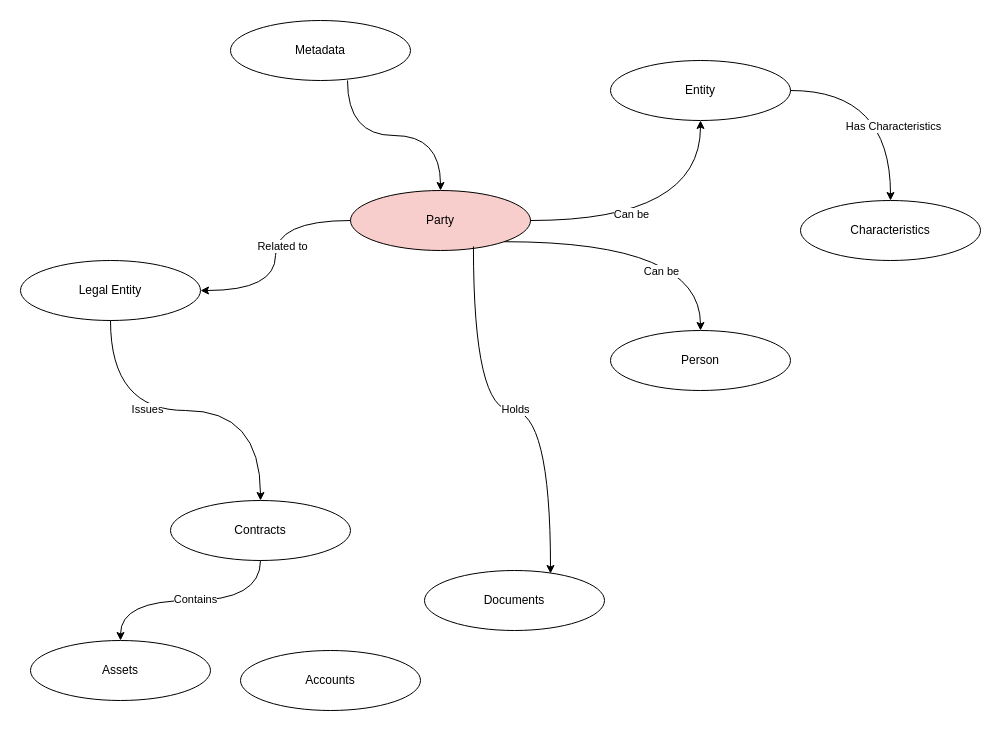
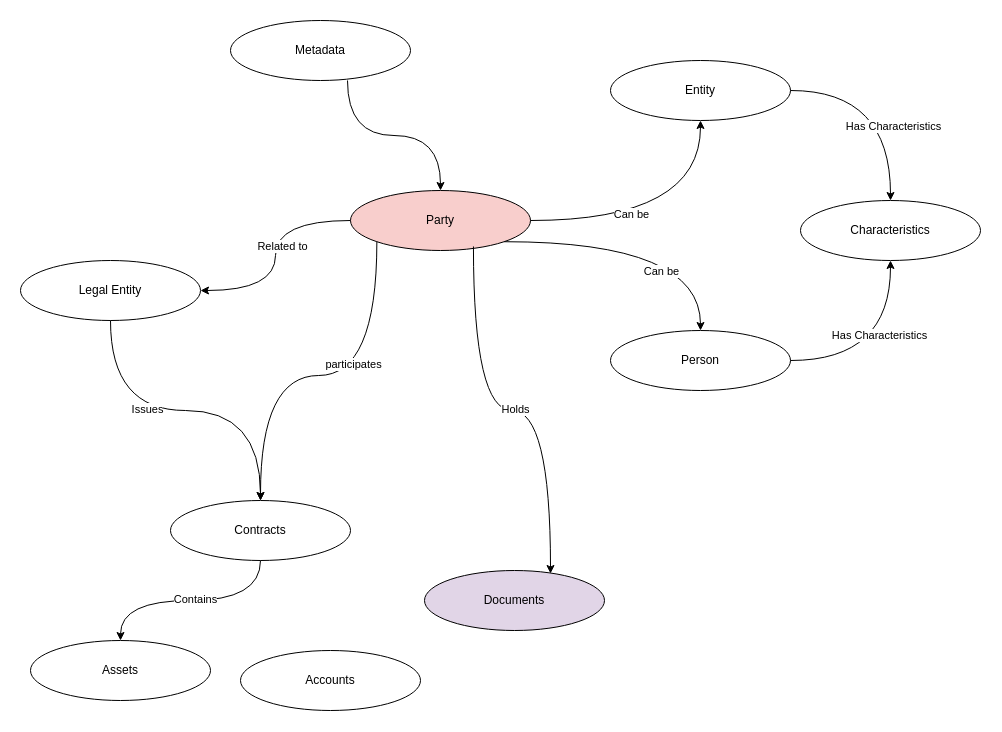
edge "Person" -> "Characteristics": added, label "Has Characteristics"
edge "Party" -> "Contracts": added, label "participates"
node "Documents": fillcolor #ffffff -> #e1d5e7
